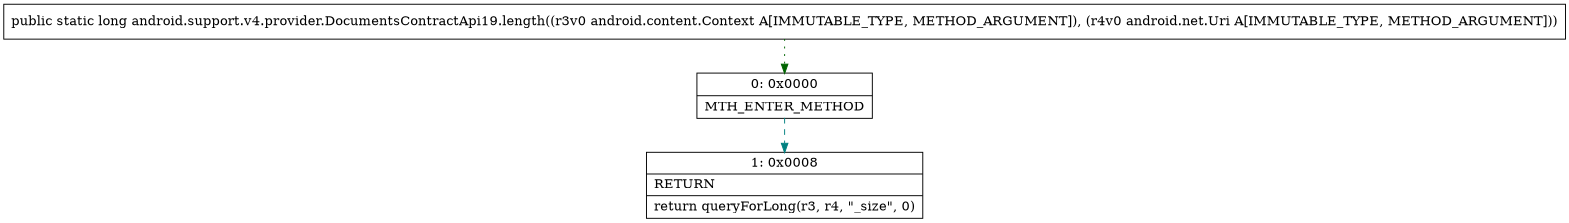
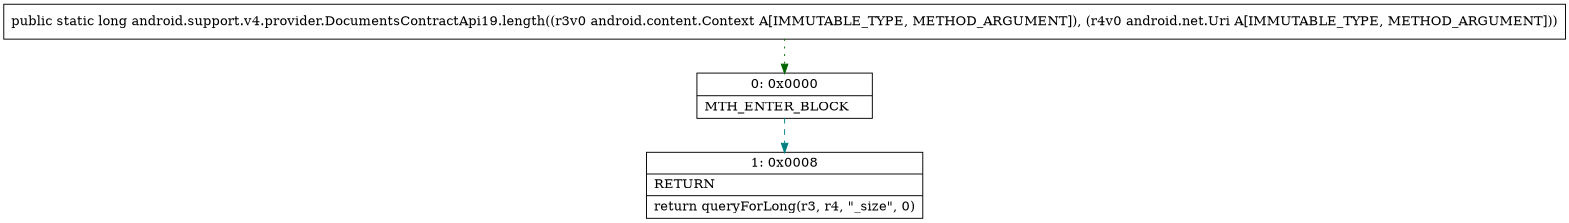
node "0: 0x0000": text "MTH_ENTER_METHOD" -> "MTH_ENTER_BLOCK"
